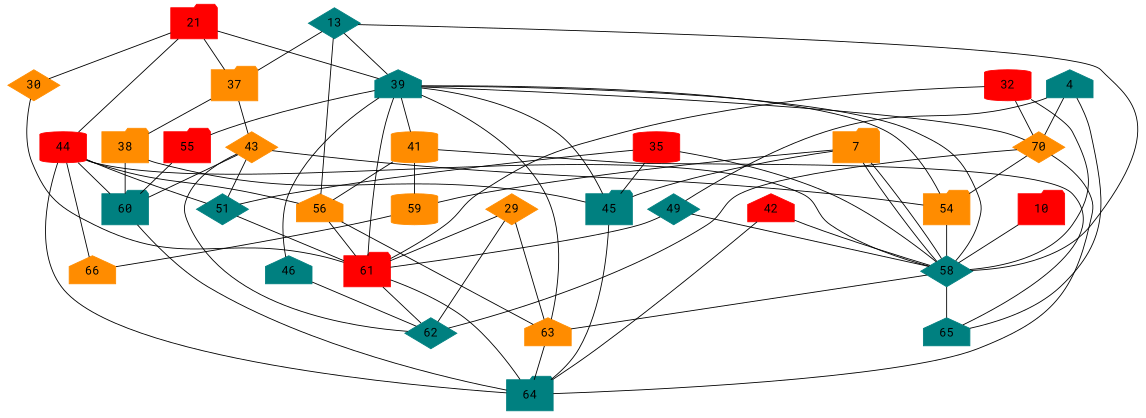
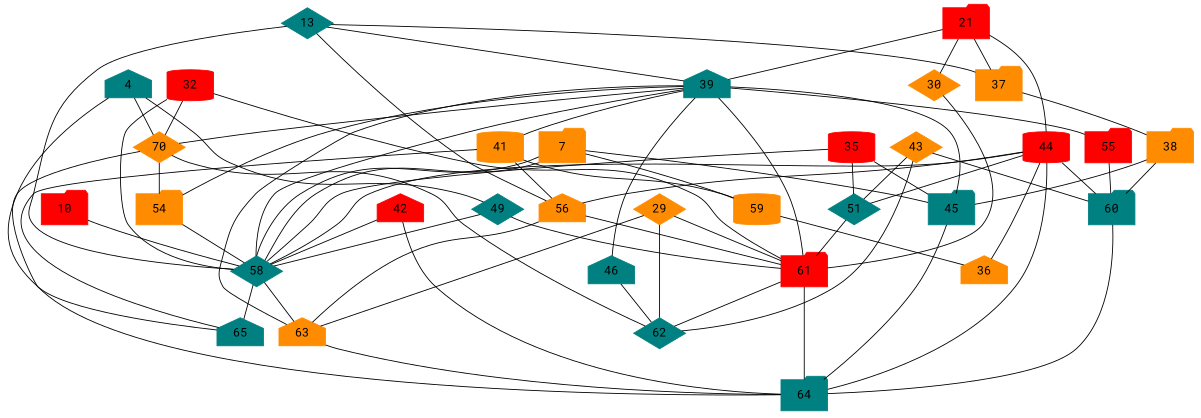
edge "37" -- "43": removed
edge "43" -- "54": removed
node "66": label "66" -> "36"
